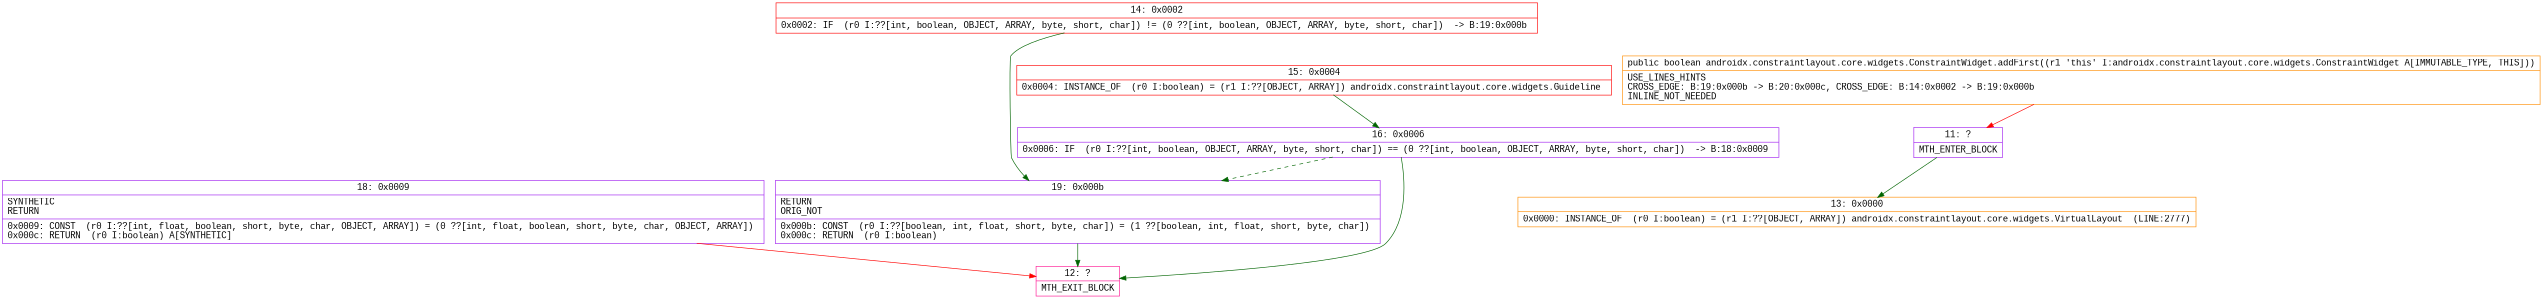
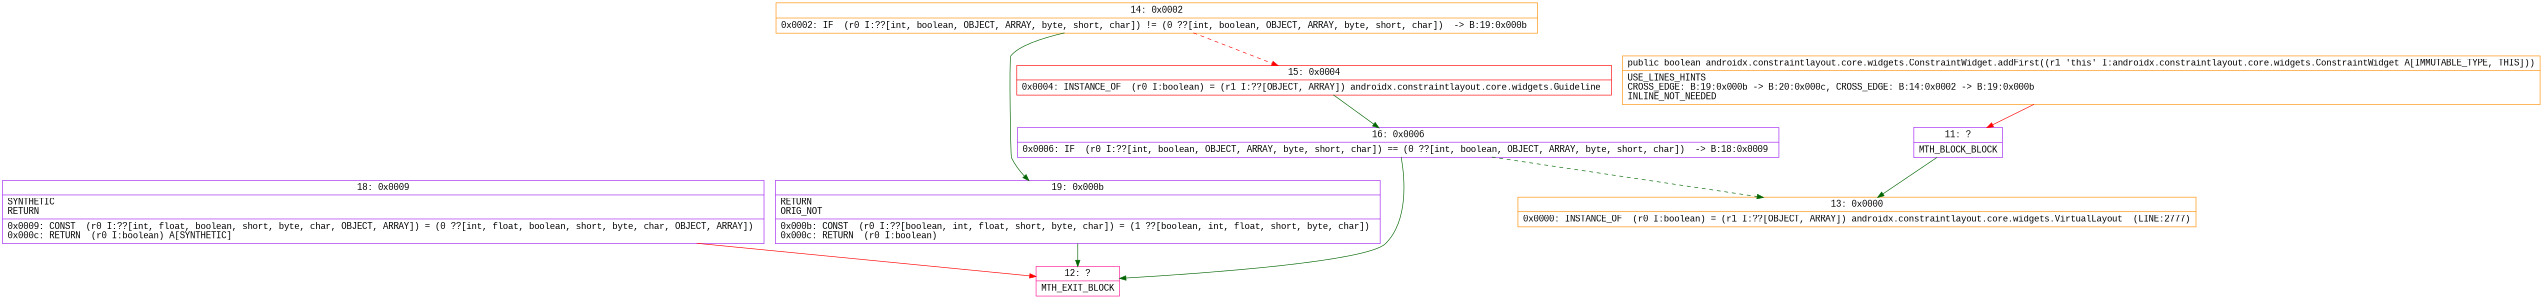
node "14: 0x0002": color red -> darkorange
edge "14: 0x0002" -> "15: 0x0004": added
node "11: ?": text "MTH_ENTER_BLOCK" -> "MTH_BLOCK_BLOCK"
edge "16: 0x0006" -> "19: 0x000b": now "16: 0x0006" -> "13: 0x0000"
